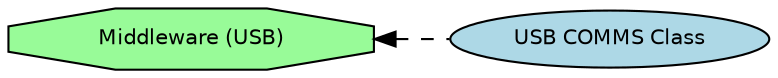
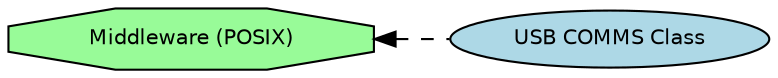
node "Middleware (USB)": label "Middleware (USB)" -> "Middleware (POSIX)"
